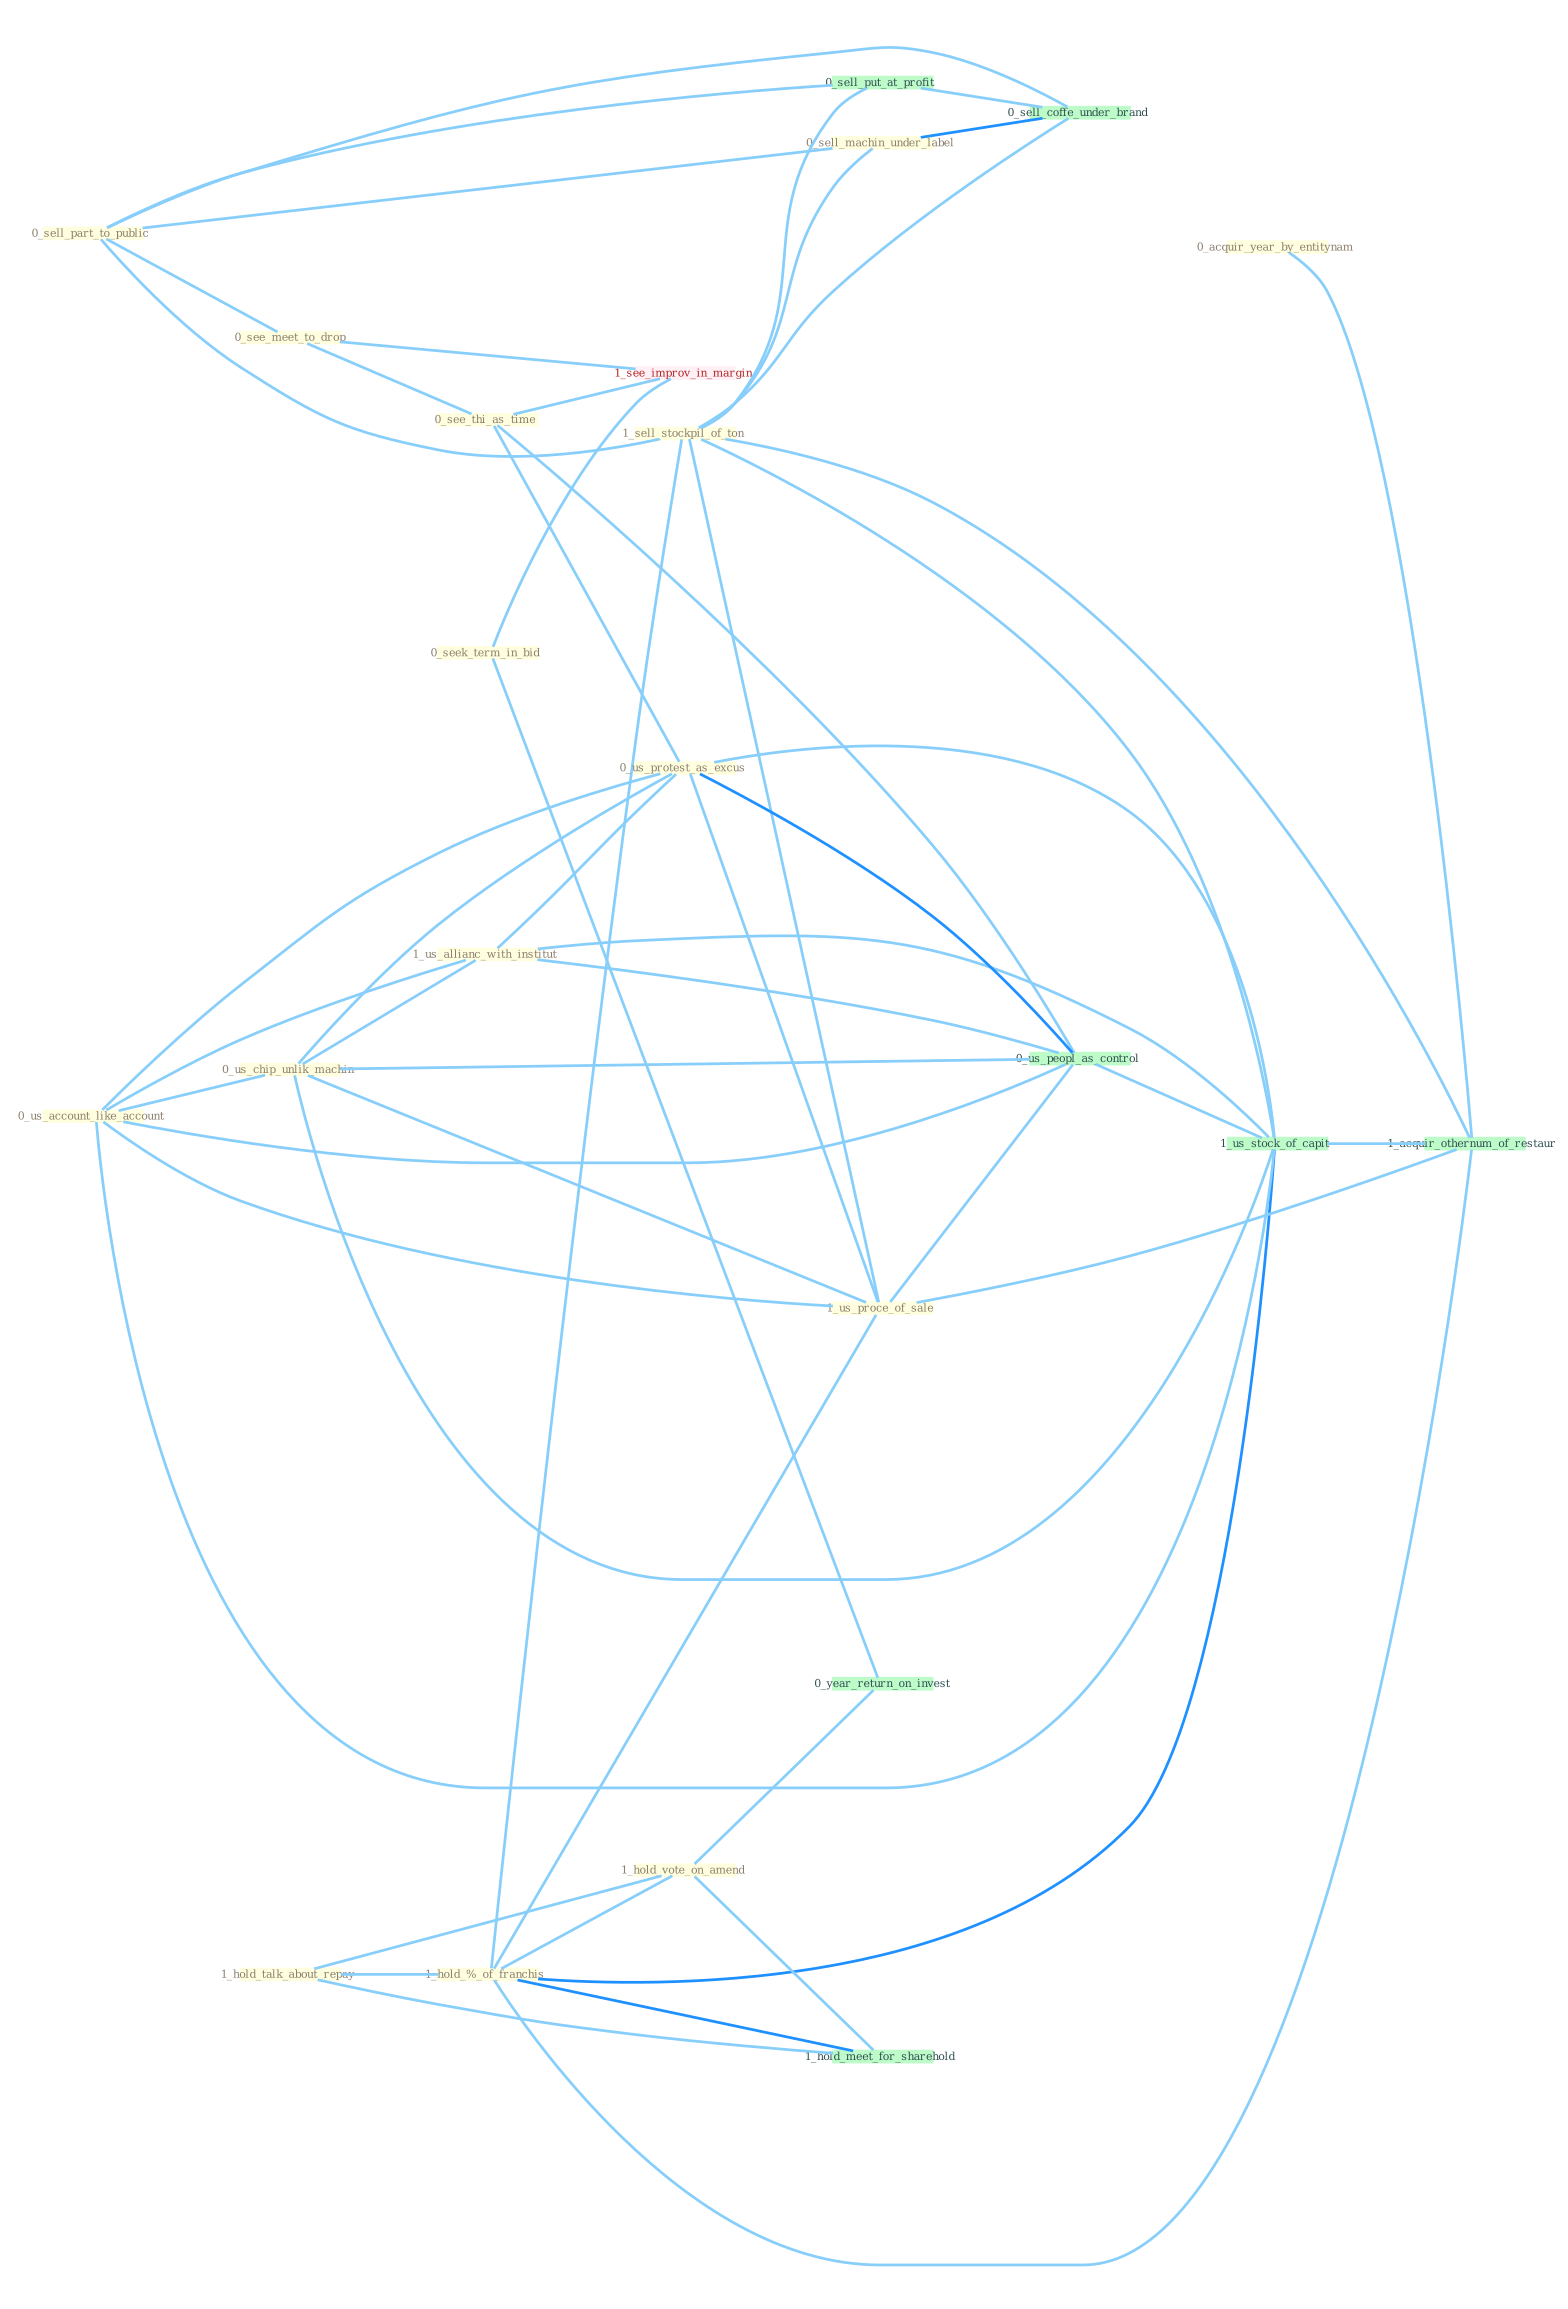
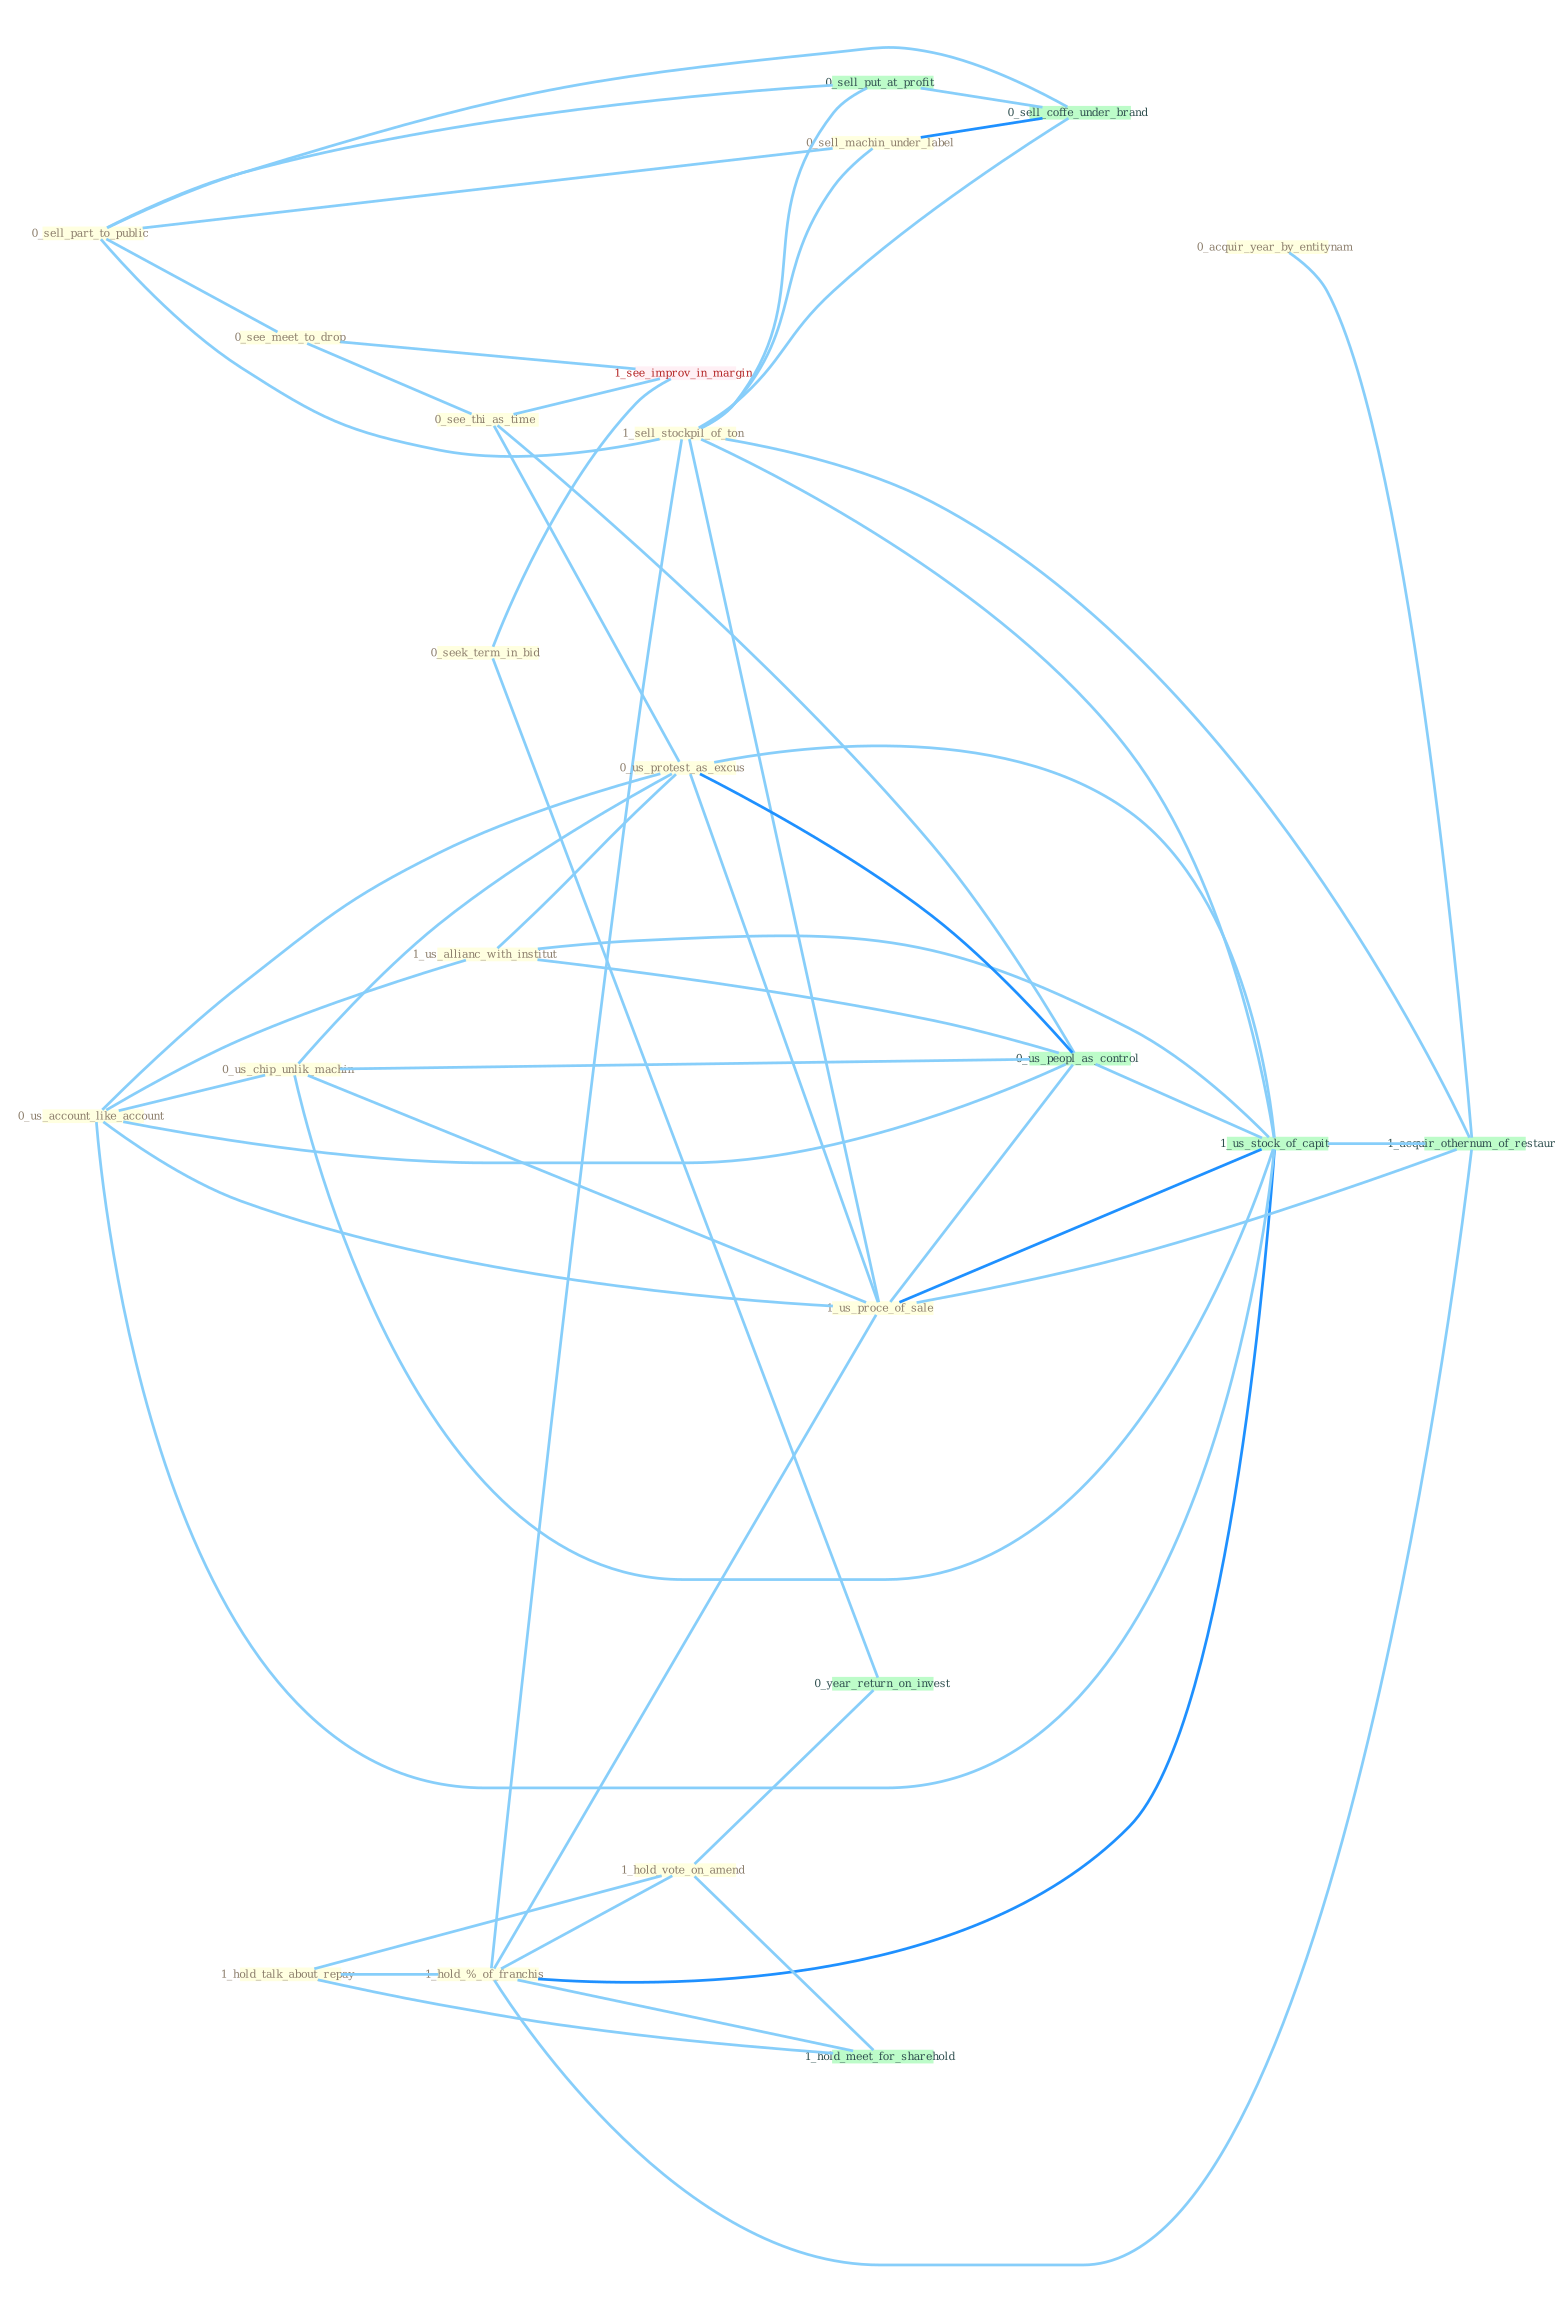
edge "1_us_allianc_with_institut" -- "0_us_chip_unlik_machin": removed
edge "1_us_stock_of_capit" -- "1_us_proce_of_sale": added
edge "1_hold_%_of_franchis" -- "1_hold_meet_for_sharehold": color #1e90ff -> #87cefa
